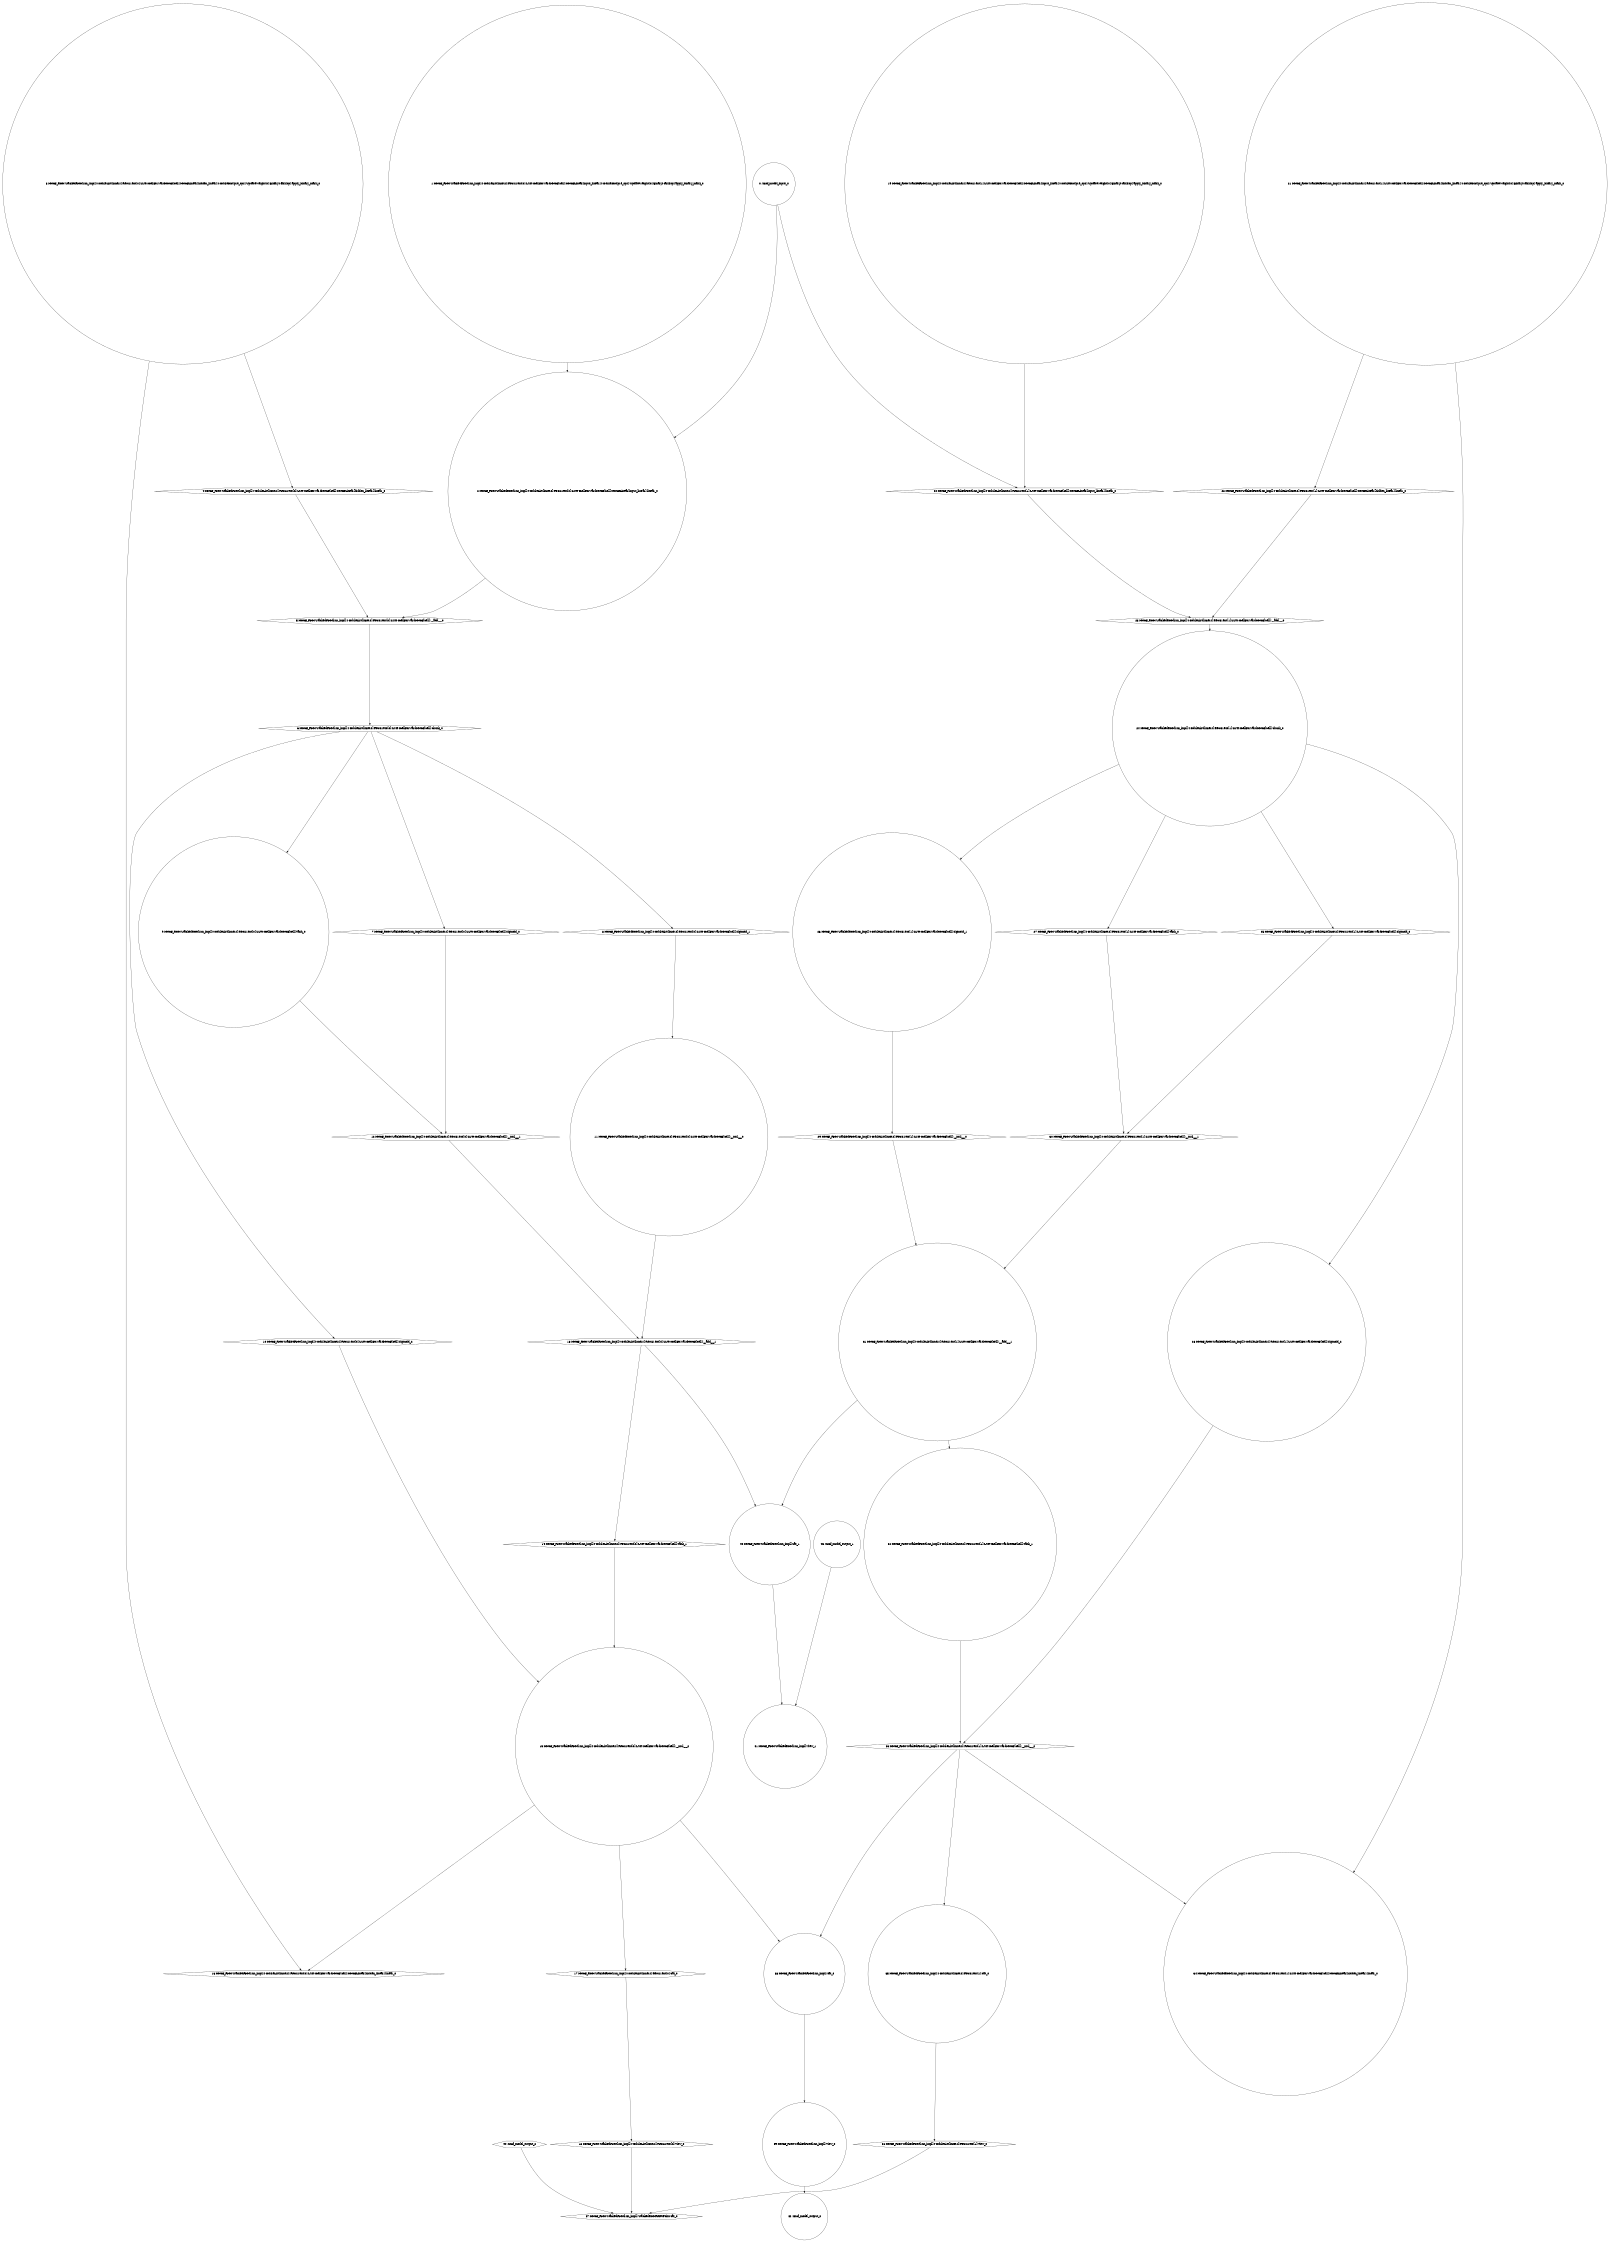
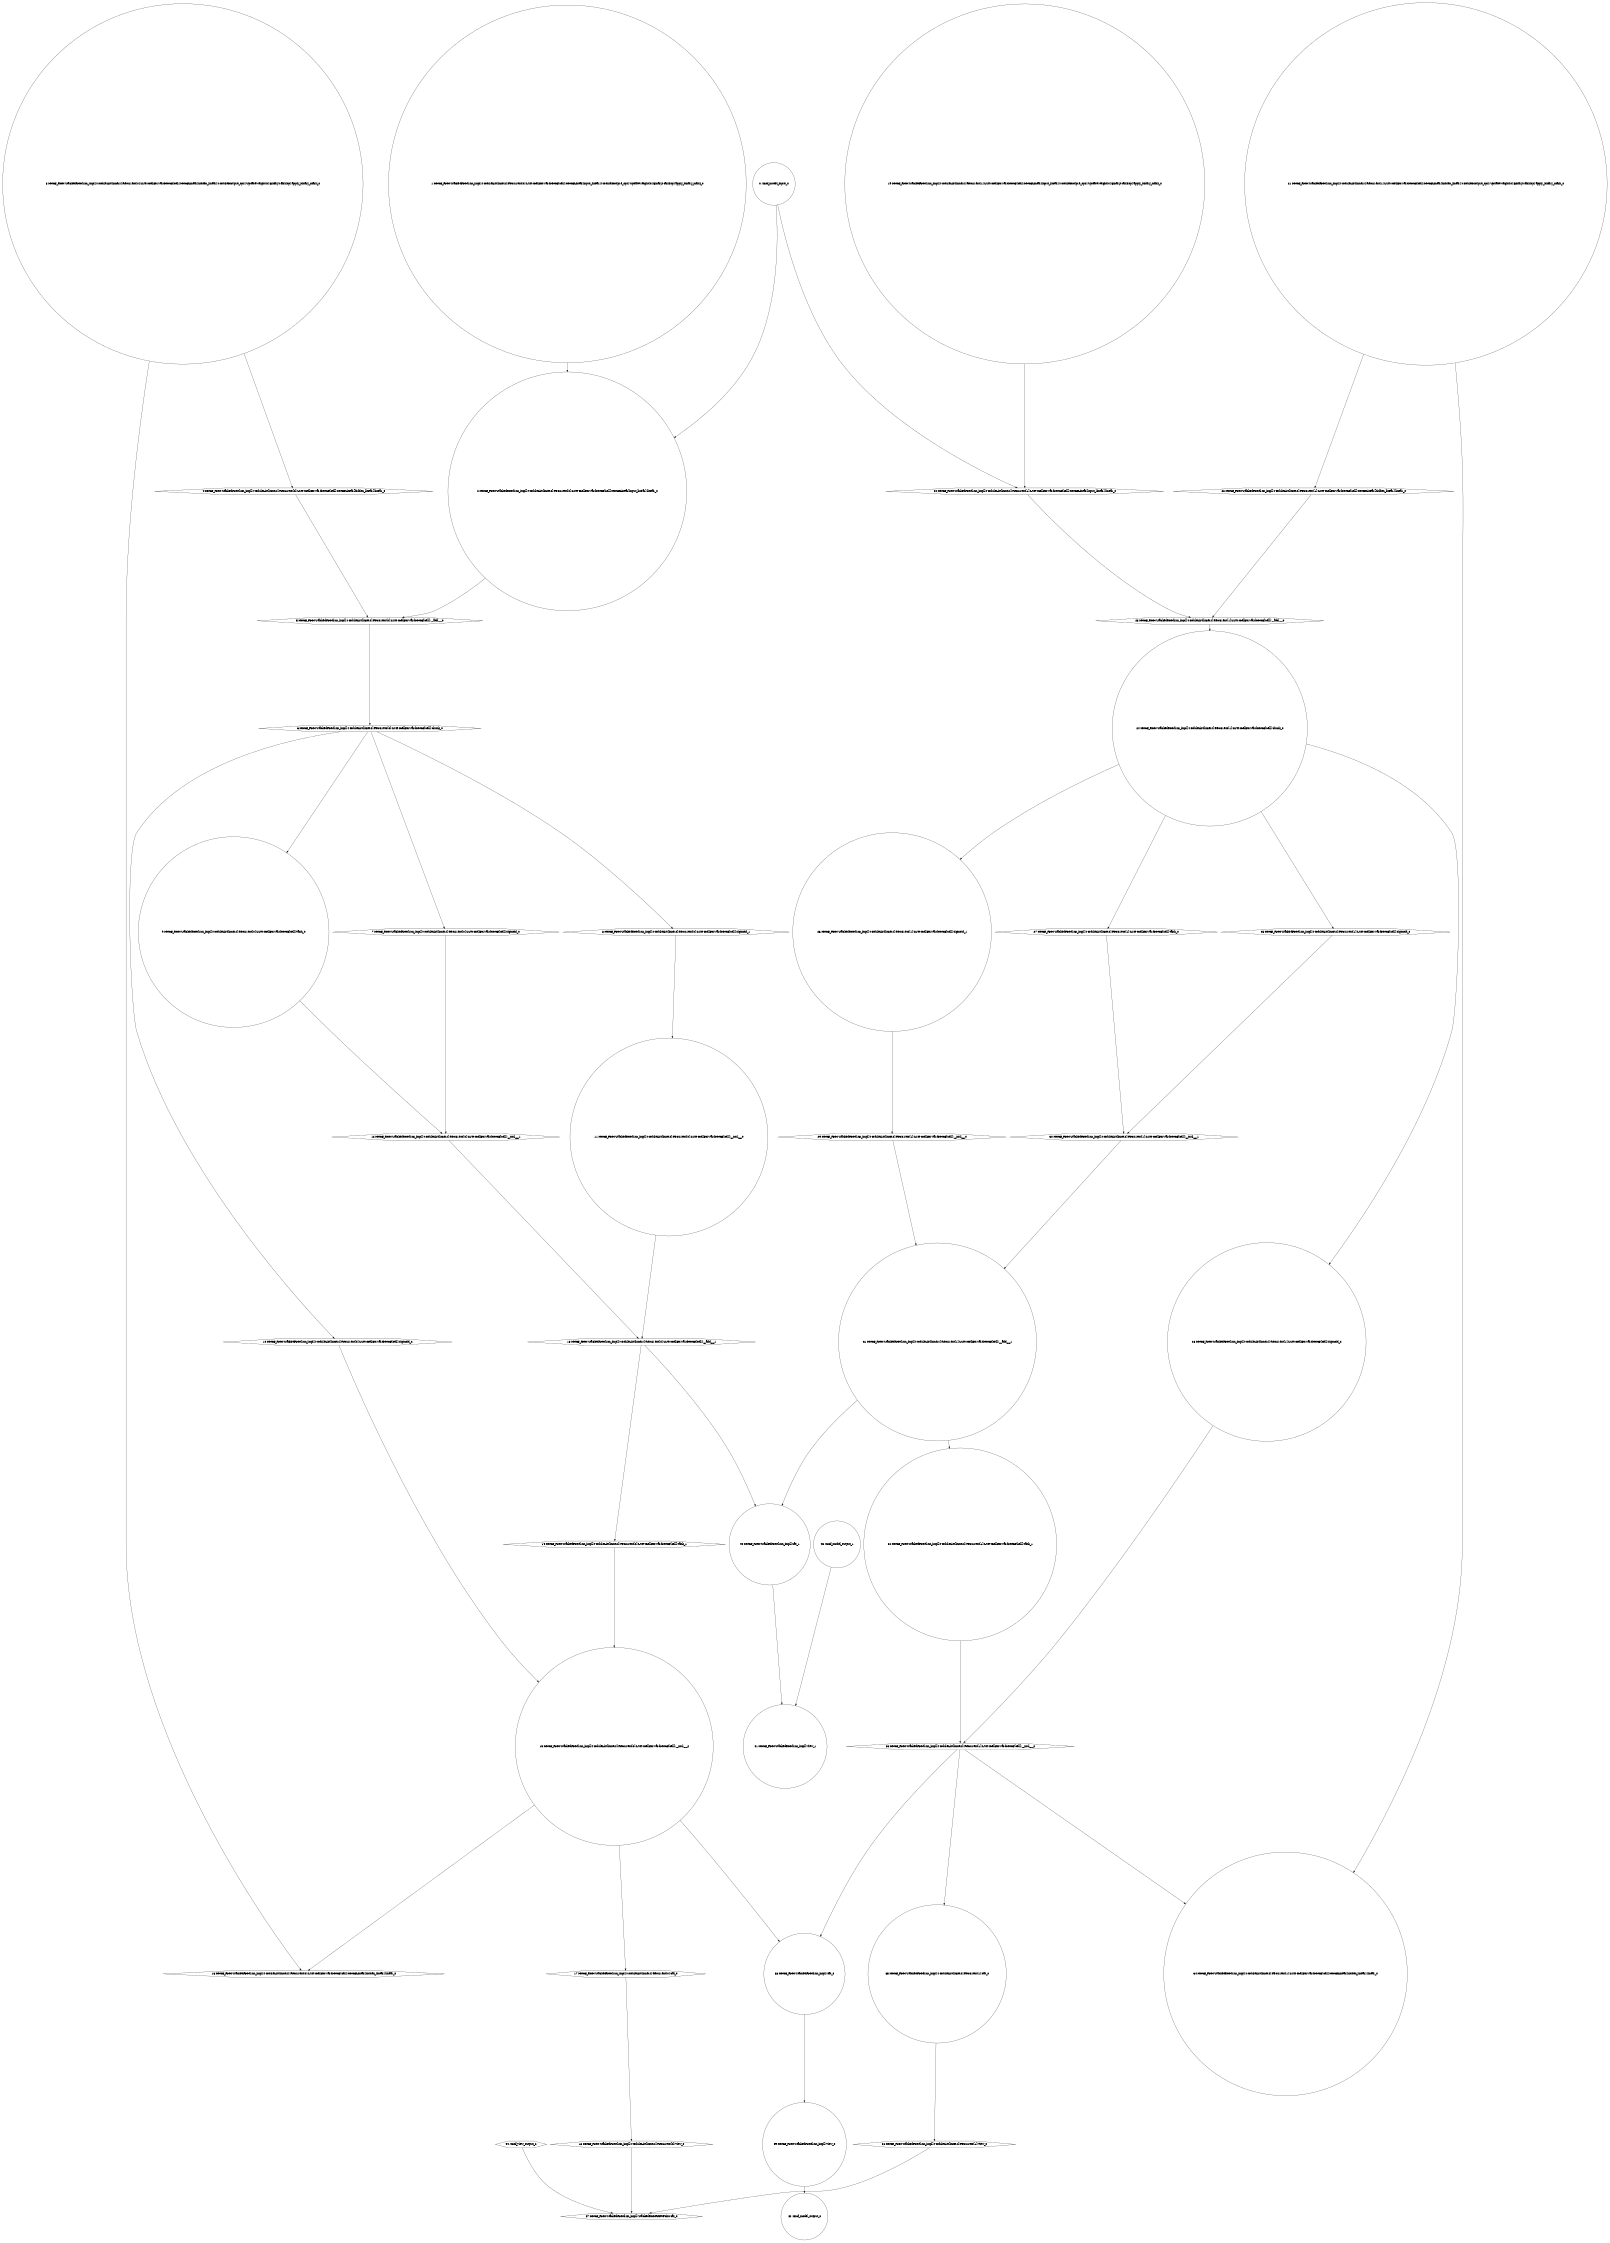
node "44 /nncf_model_output_2": label "44 /nncf_model_output_2" -> "44 /nncf_view_output_2"
